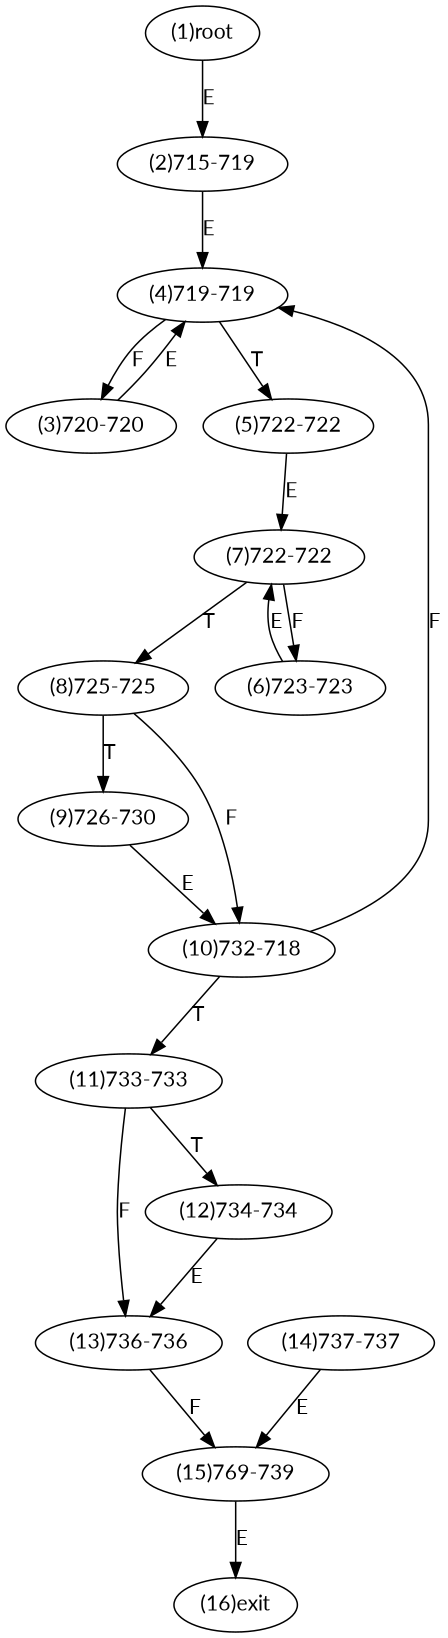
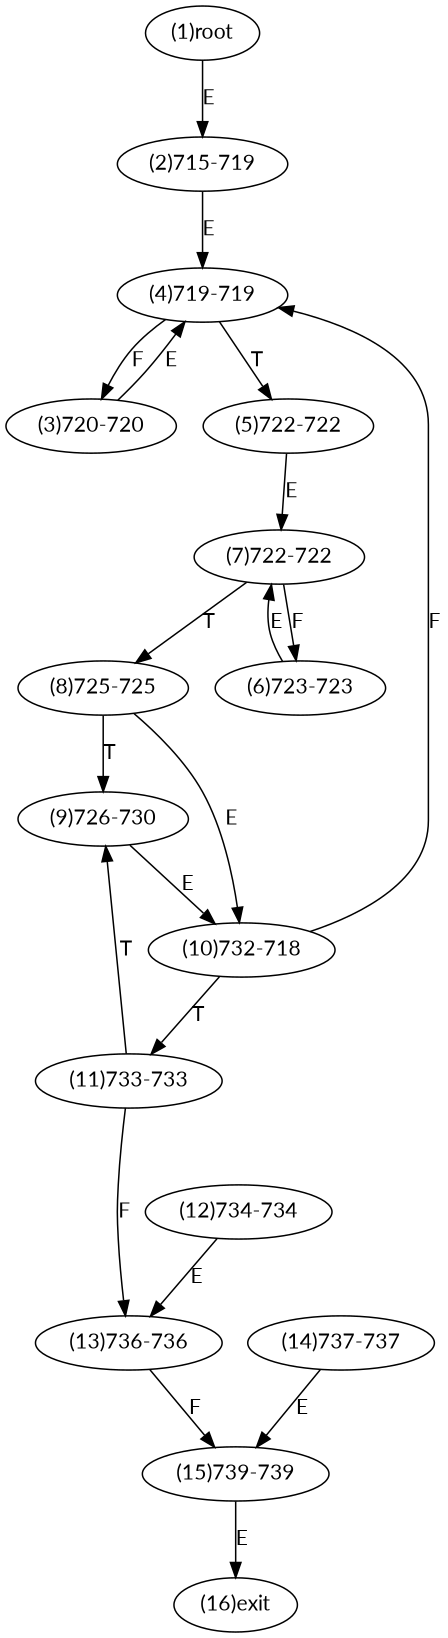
edge "(8)725-725" -> "(10)732-718": label "F" -> "E"
edge "(11)733-733" -> "(12)734-734": now "(11)733-733" -> "(9)726-730"
node "(15)769-739": label "(15)769-739" -> "(15)739-739"
